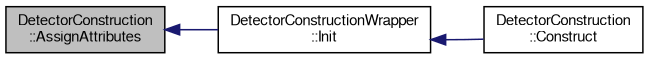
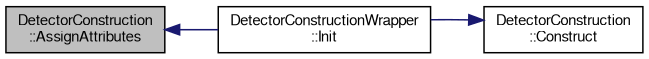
edge "DetectorConstruction ::Construct" -> "DetectorConstructionWrapper ::Init": reversed
